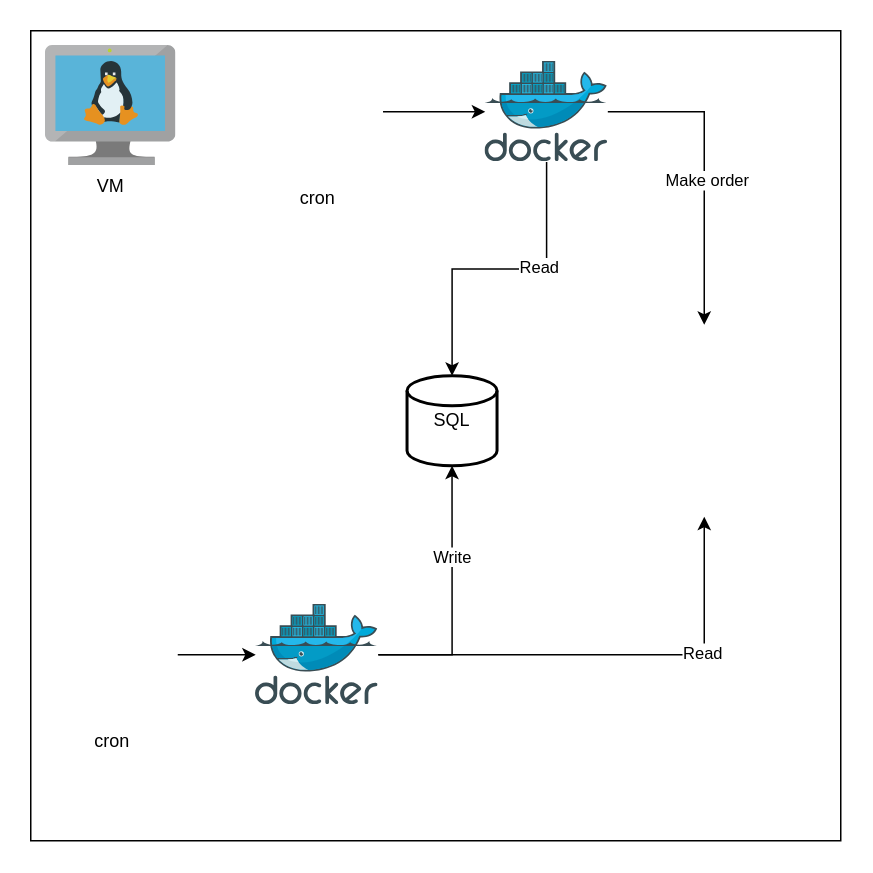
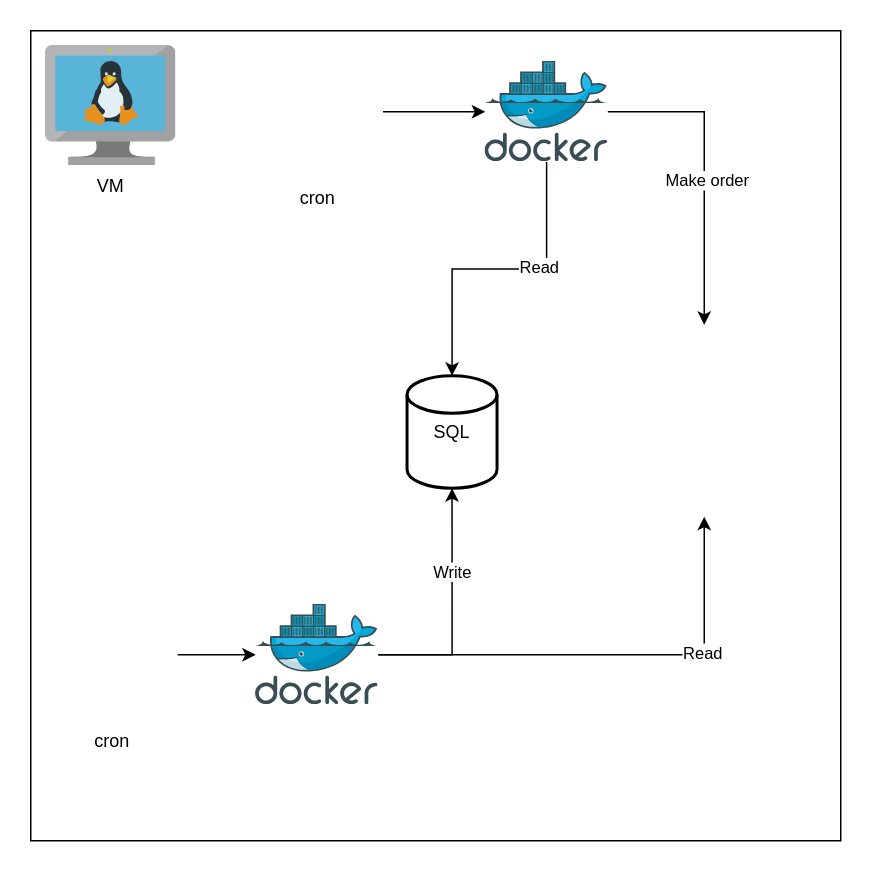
node "SQL": size 90x90 -> 90x113
